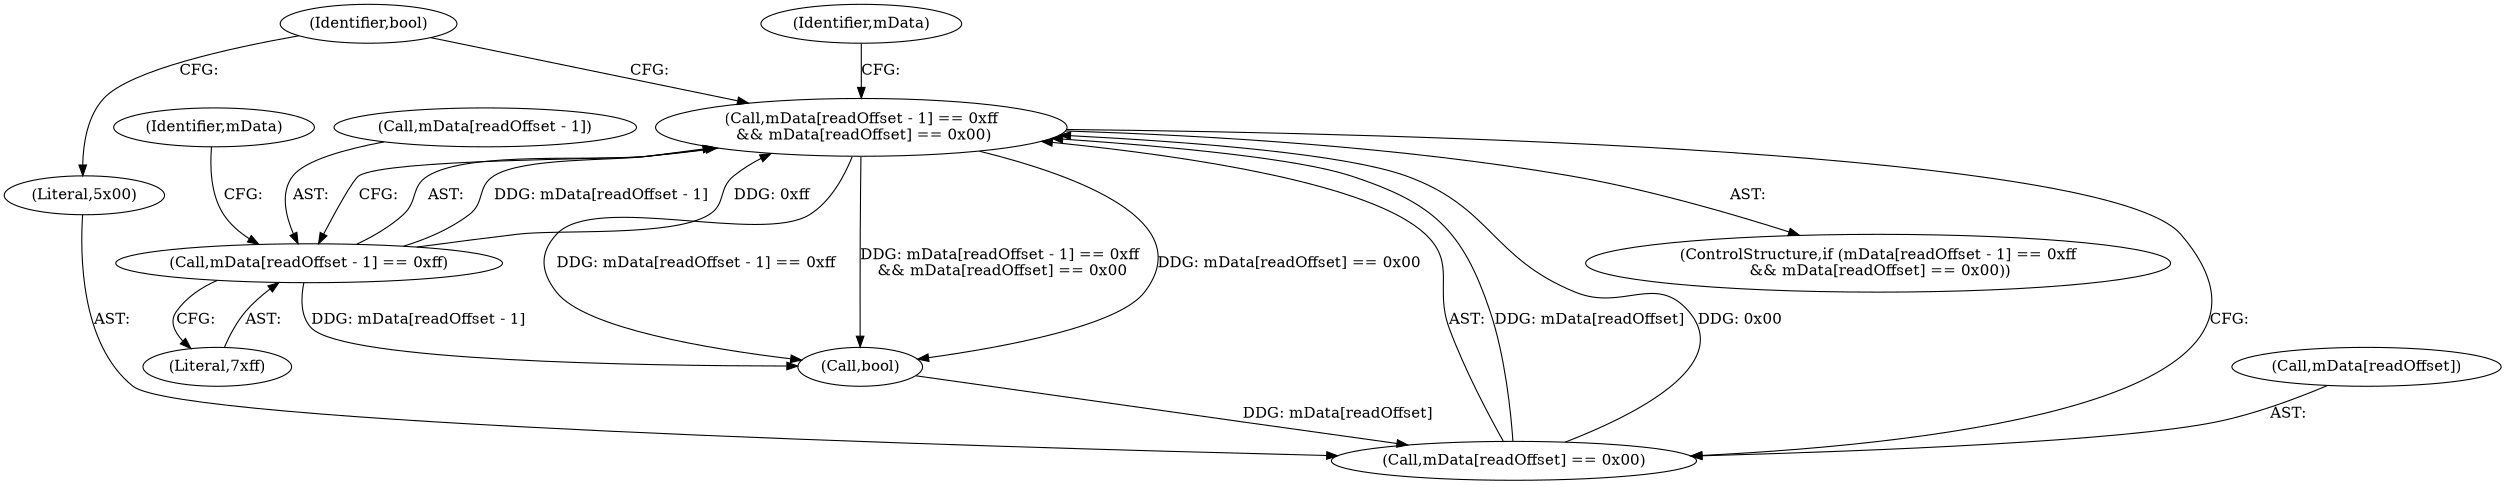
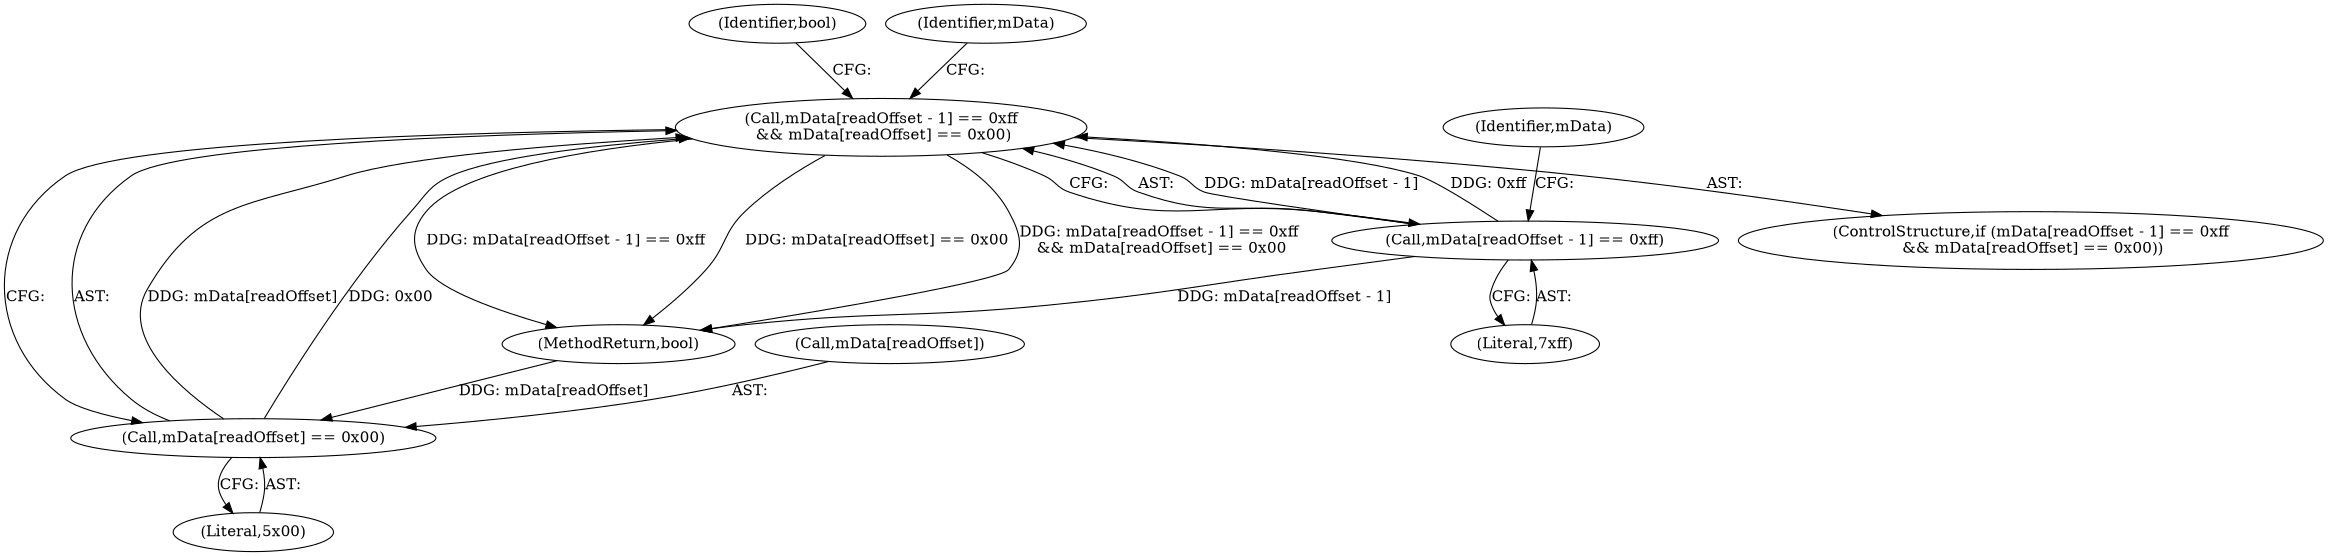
edge "(Identifier,bool)" -> "(Literal,5x00)": now "(Call,mData[readOffset] == 0x00)" -> "(Literal,5x00)"
node "(Call,mData[readOffset - 1])": removed
node "(Call,bool)": label "(Call,bool)" -> "(MethodReturn,bool)"
